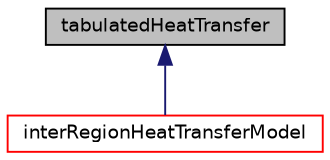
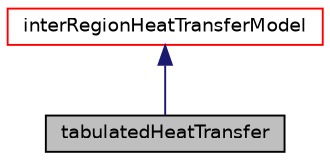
edge "interRegionHeatTransferModel" -> "tabulatedHeatTransfer": reversed
